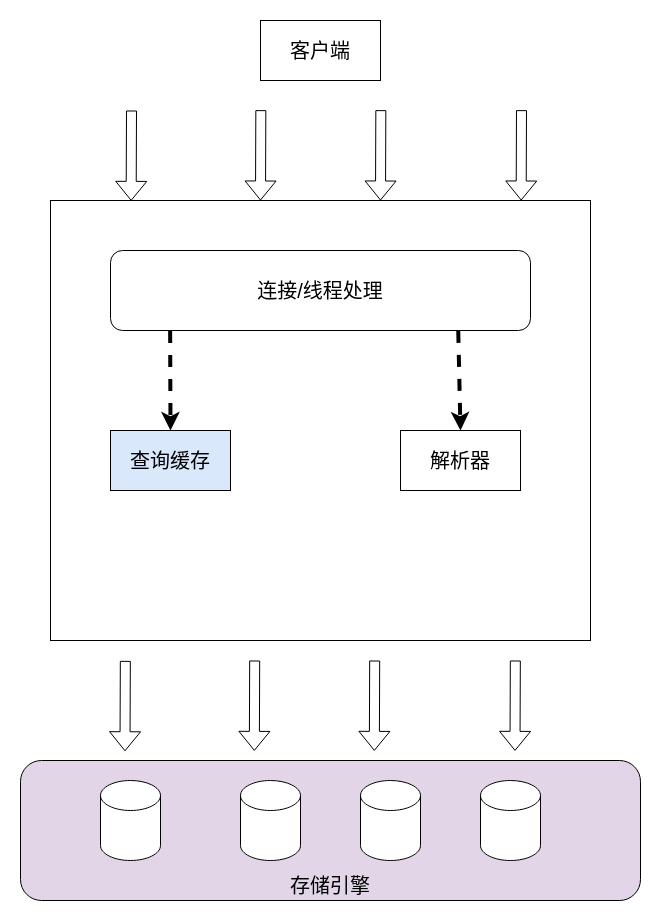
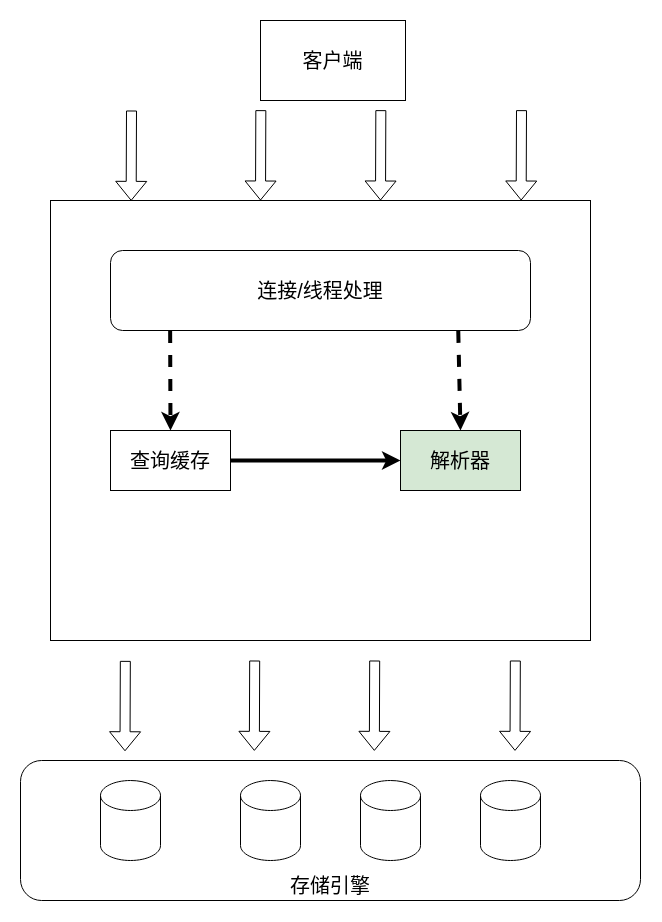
node "客户端": size 120x60 -> 145x80
node "查询缓存": fillcolor #dae8fc -> #ffffff
edge "查询缓存" -> "解析器": added
node "解析器": fillcolor #ffffff -> #d5e8d4
node "存储引擎": fillcolor #e1d5e7 -> #ffffff
